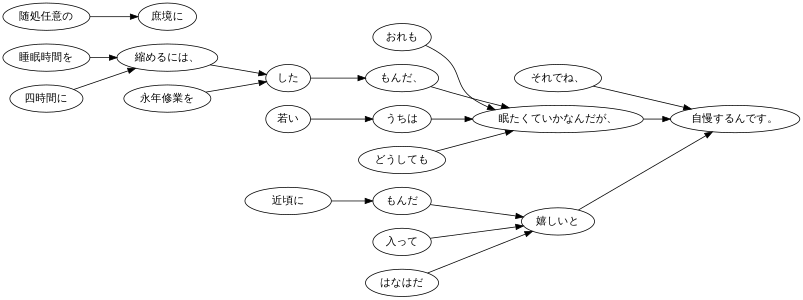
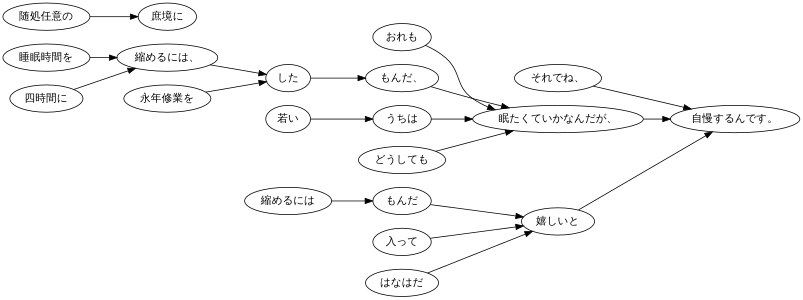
node "近頃に": label "近頃に" -> "縮めるには"
